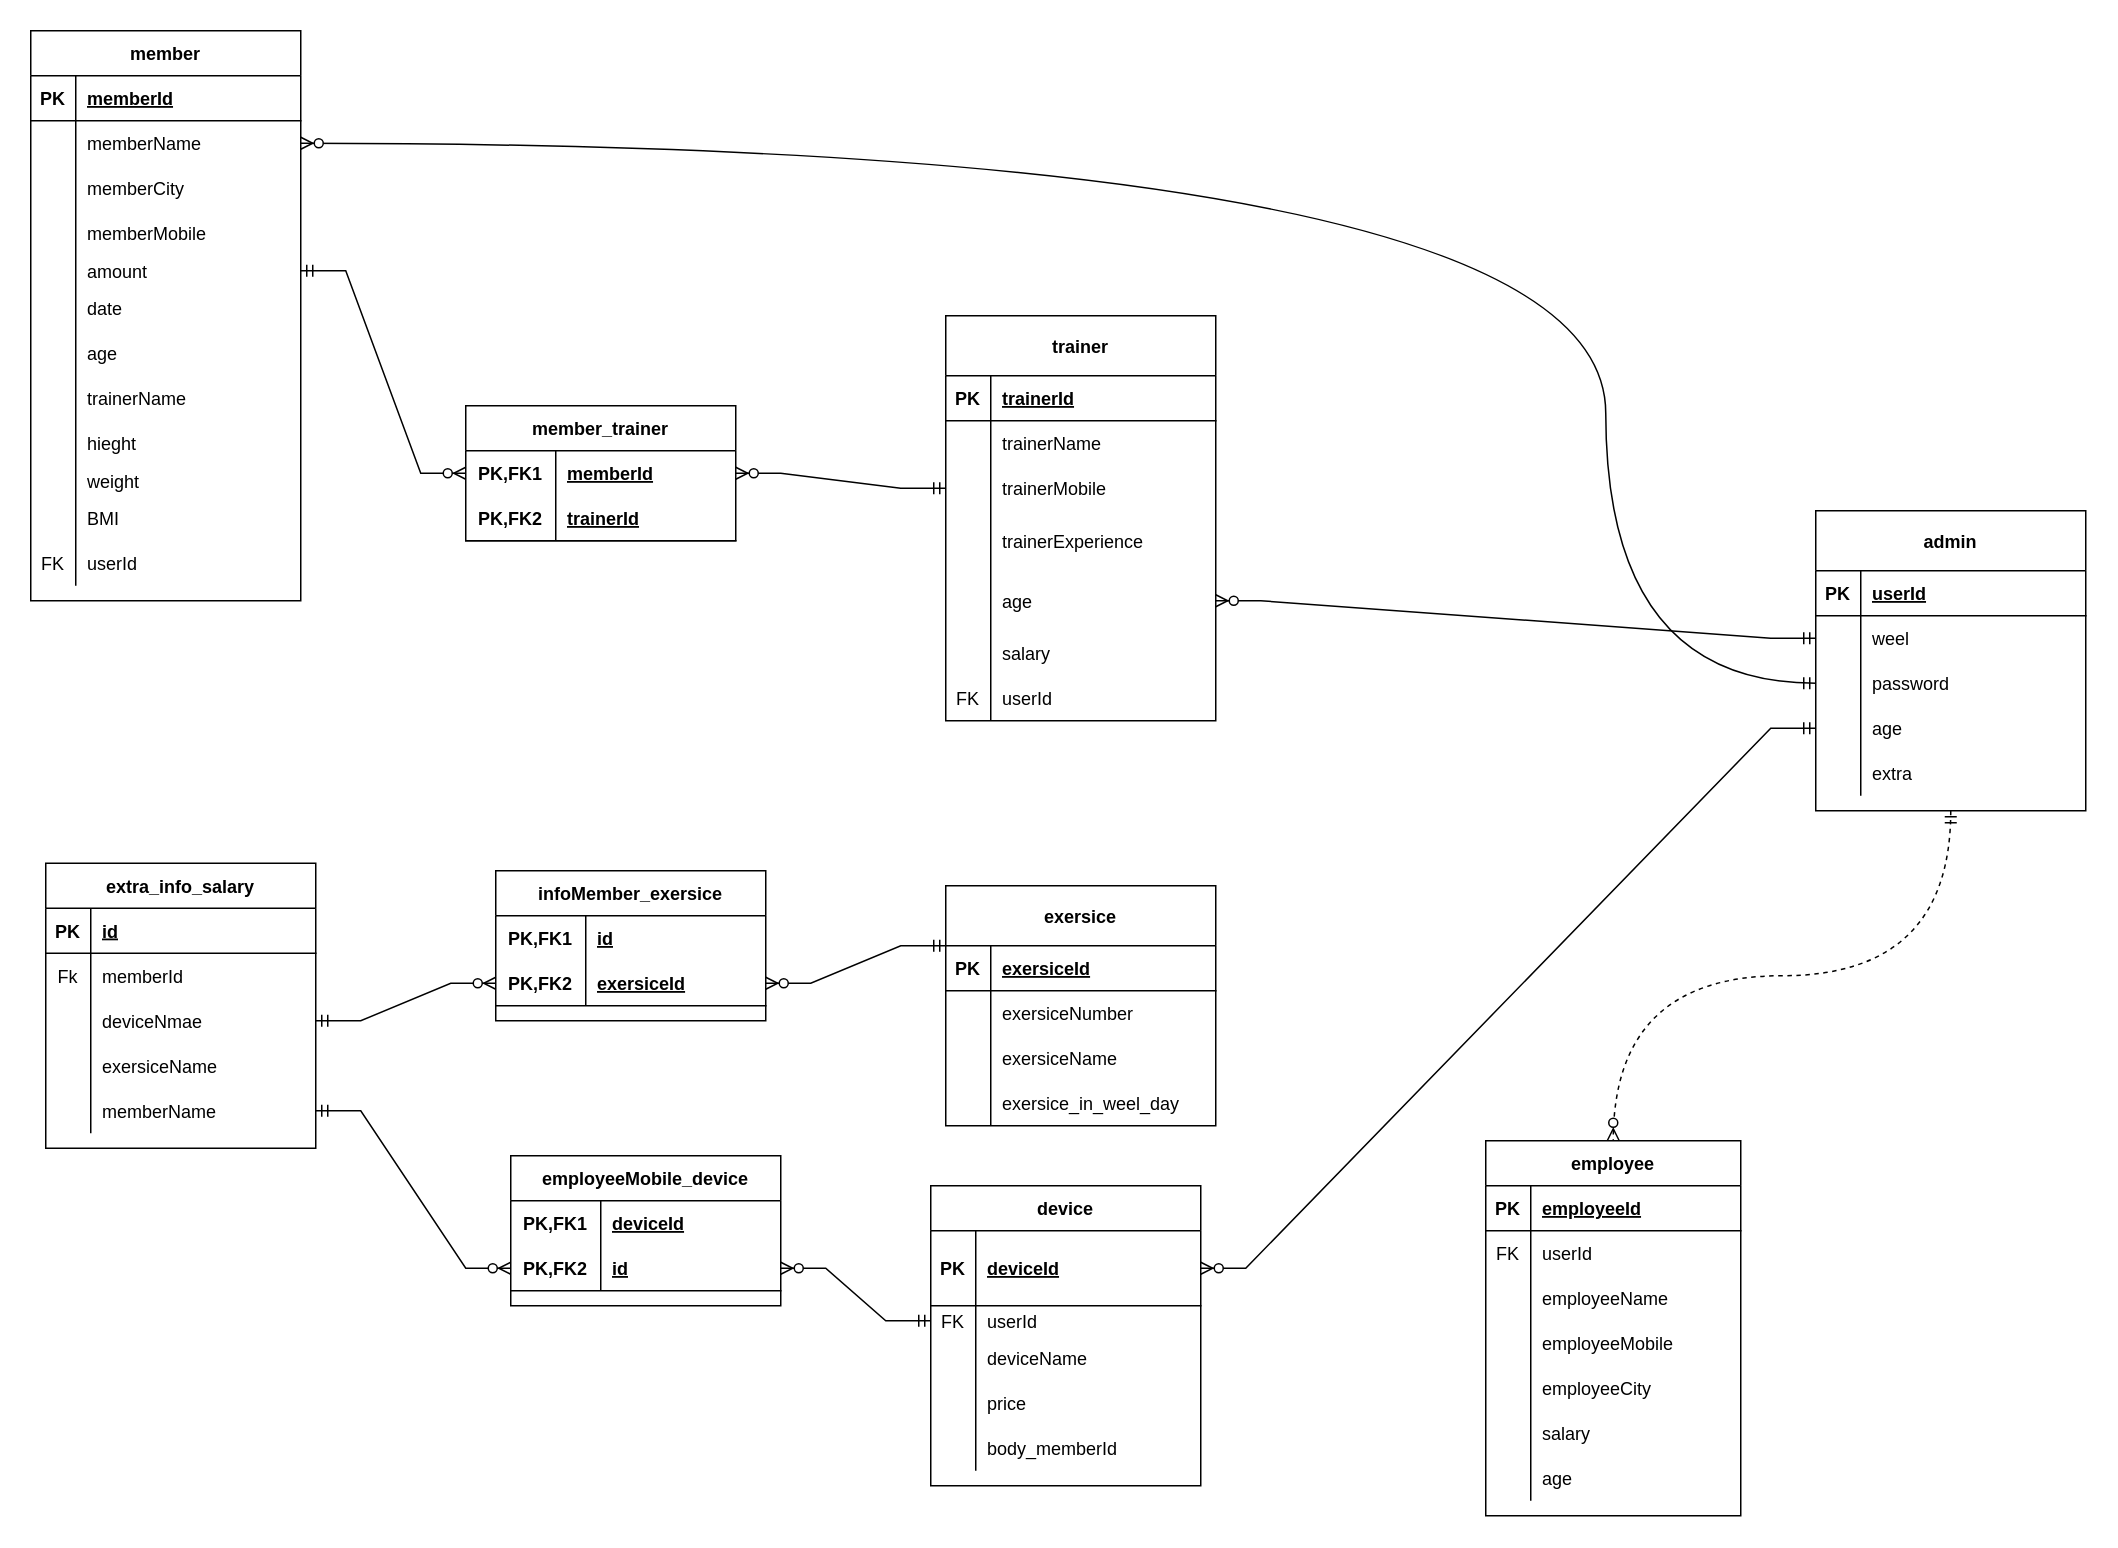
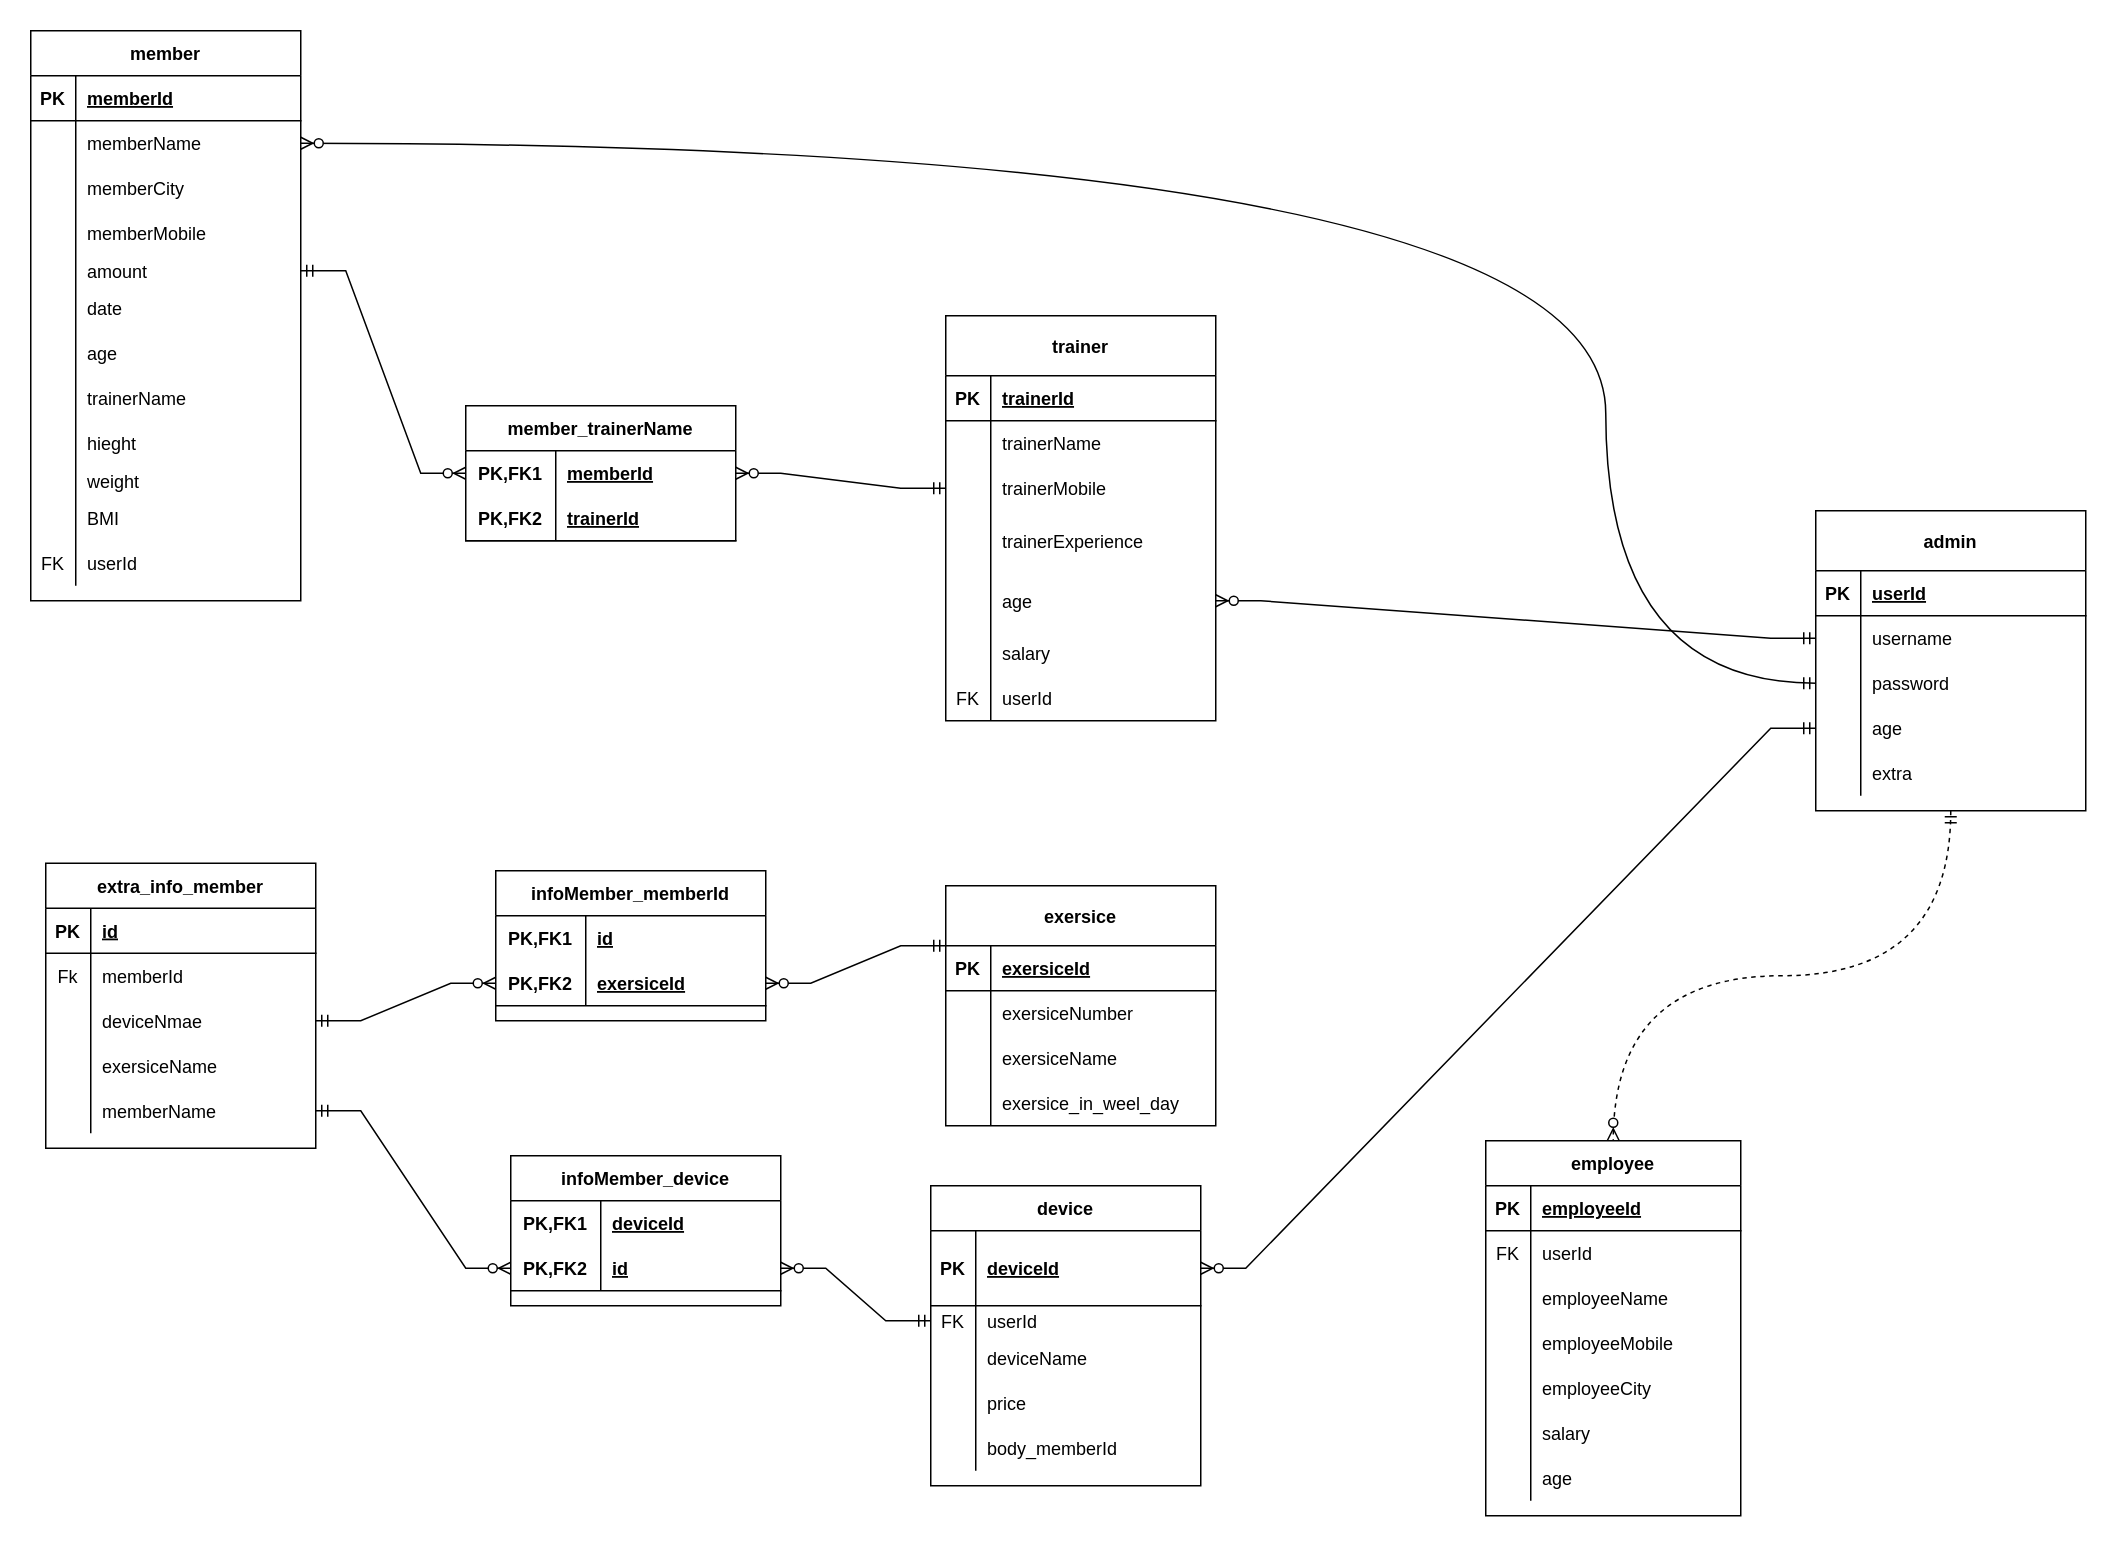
node "member_trainer": label "member_trainer" -> "member_trainerName"
node "weel": label "weel" -> "username"
node "extra_info_salary": label "extra_info_salary" -> "extra_info_member"
node "infoMember_exersice": label "infoMember_exersice" -> "infoMember_memberId"
node "employeeMobile_device": label "employeeMobile_device" -> "infoMember_device"
